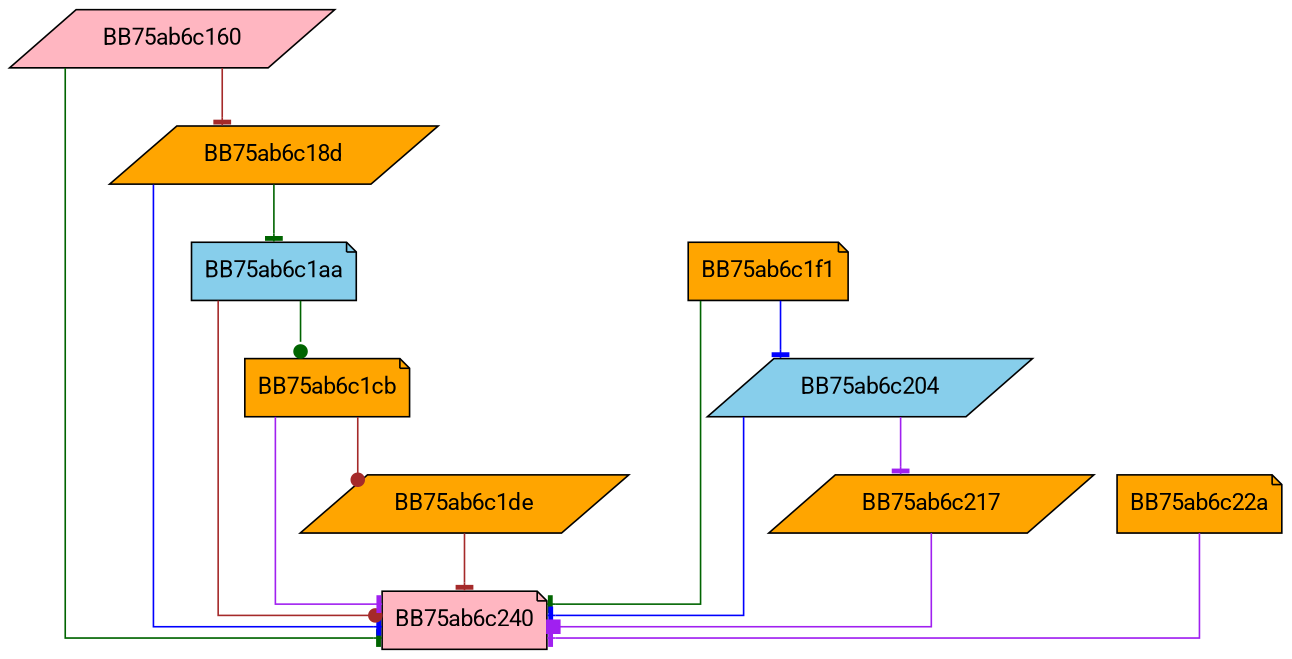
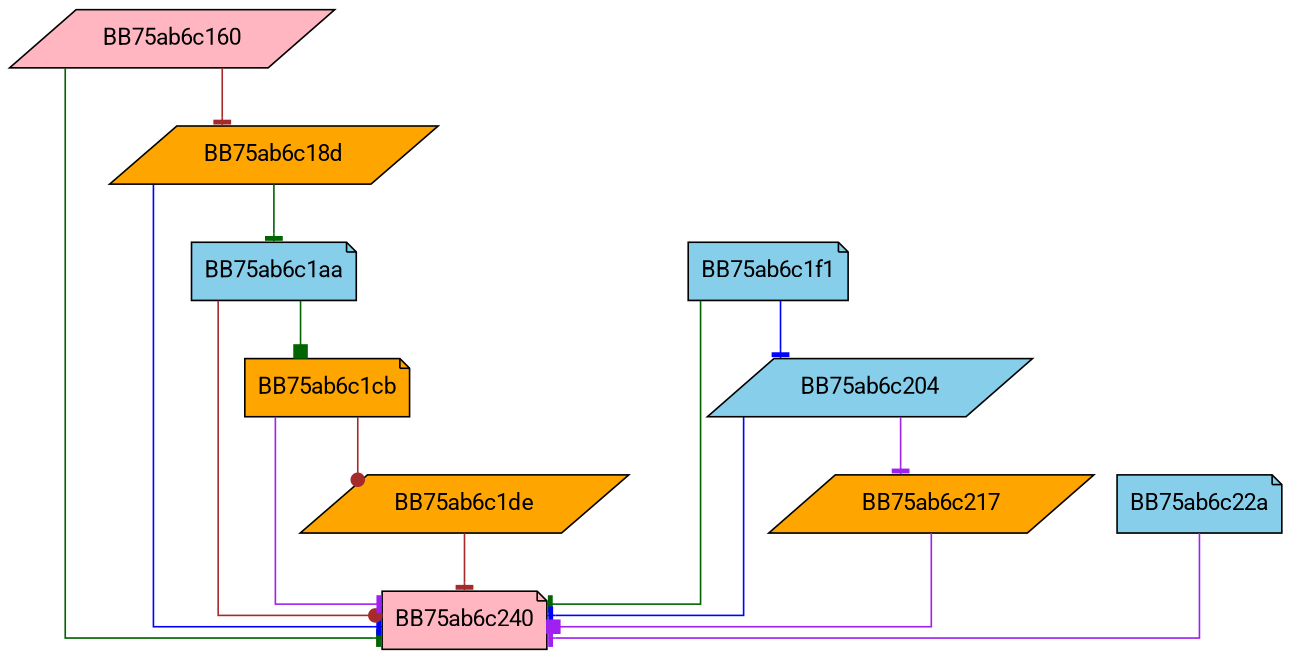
node "BB75ab6c1f1": fillcolor orange -> skyblue
edge "BB75ab6c1aa" -> "BB75ab6c1cb": arrowhead dot -> box
node "BB75ab6c22a": fillcolor orange -> skyblue
